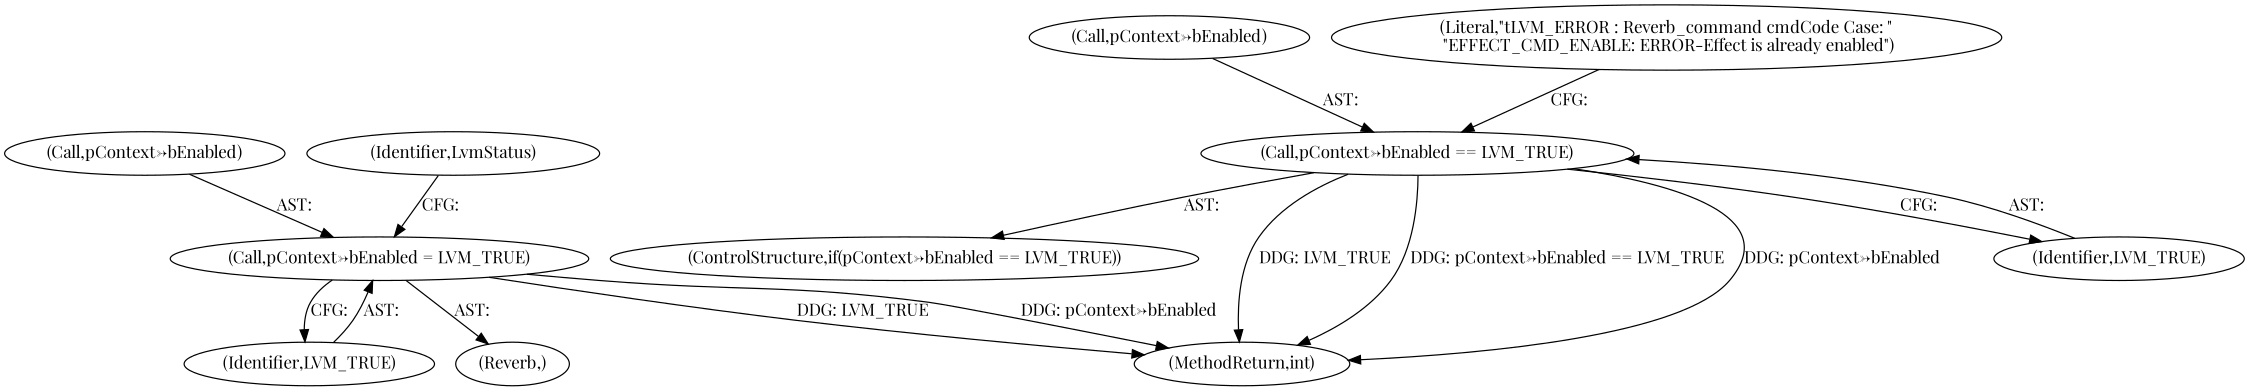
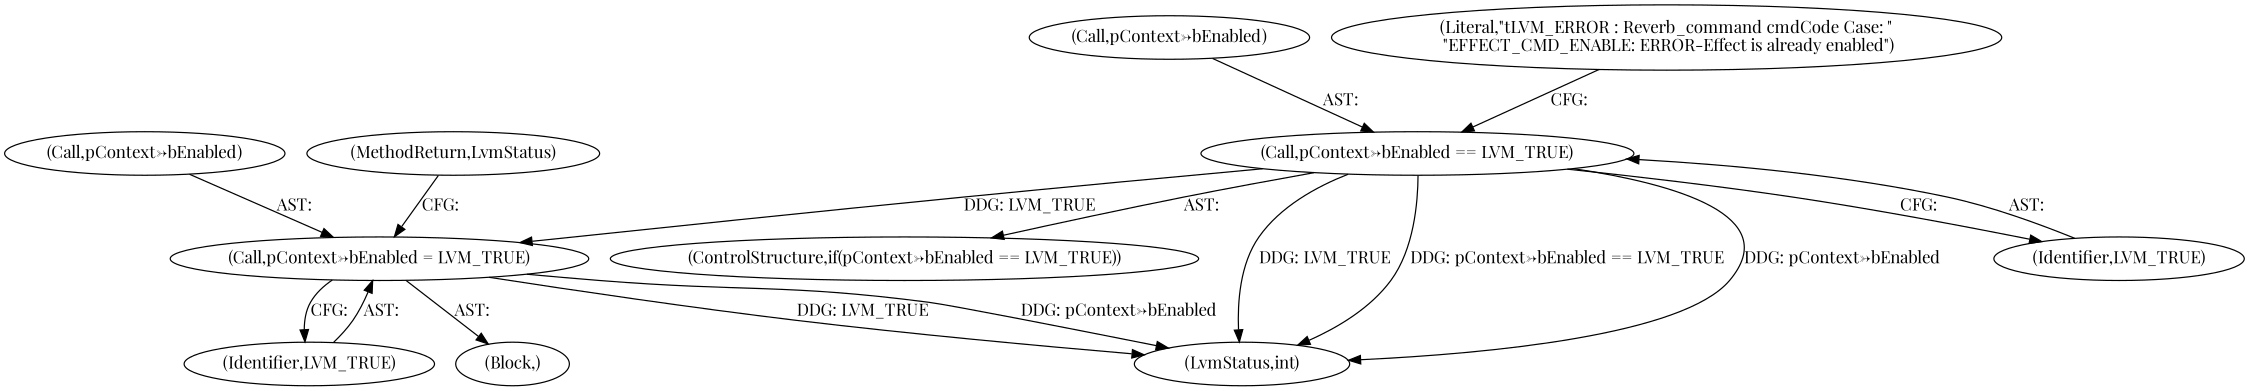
node "(Identifier,LvmStatus)": label "(Identifier,LvmStatus)" -> "(MethodReturn,LvmStatus)"
edge "(Call,pContext->bEnabled == LVM_TRUE)" -> "(Call,pContext->bEnabled = LVM_TRUE)": added, label "DDG: LVM_TRUE"
node "(Reverb,)": label "(Reverb,)" -> "(Block,)"
node "(MethodReturn,int)": label "(MethodReturn,int)" -> "(LvmStatus,int)"
